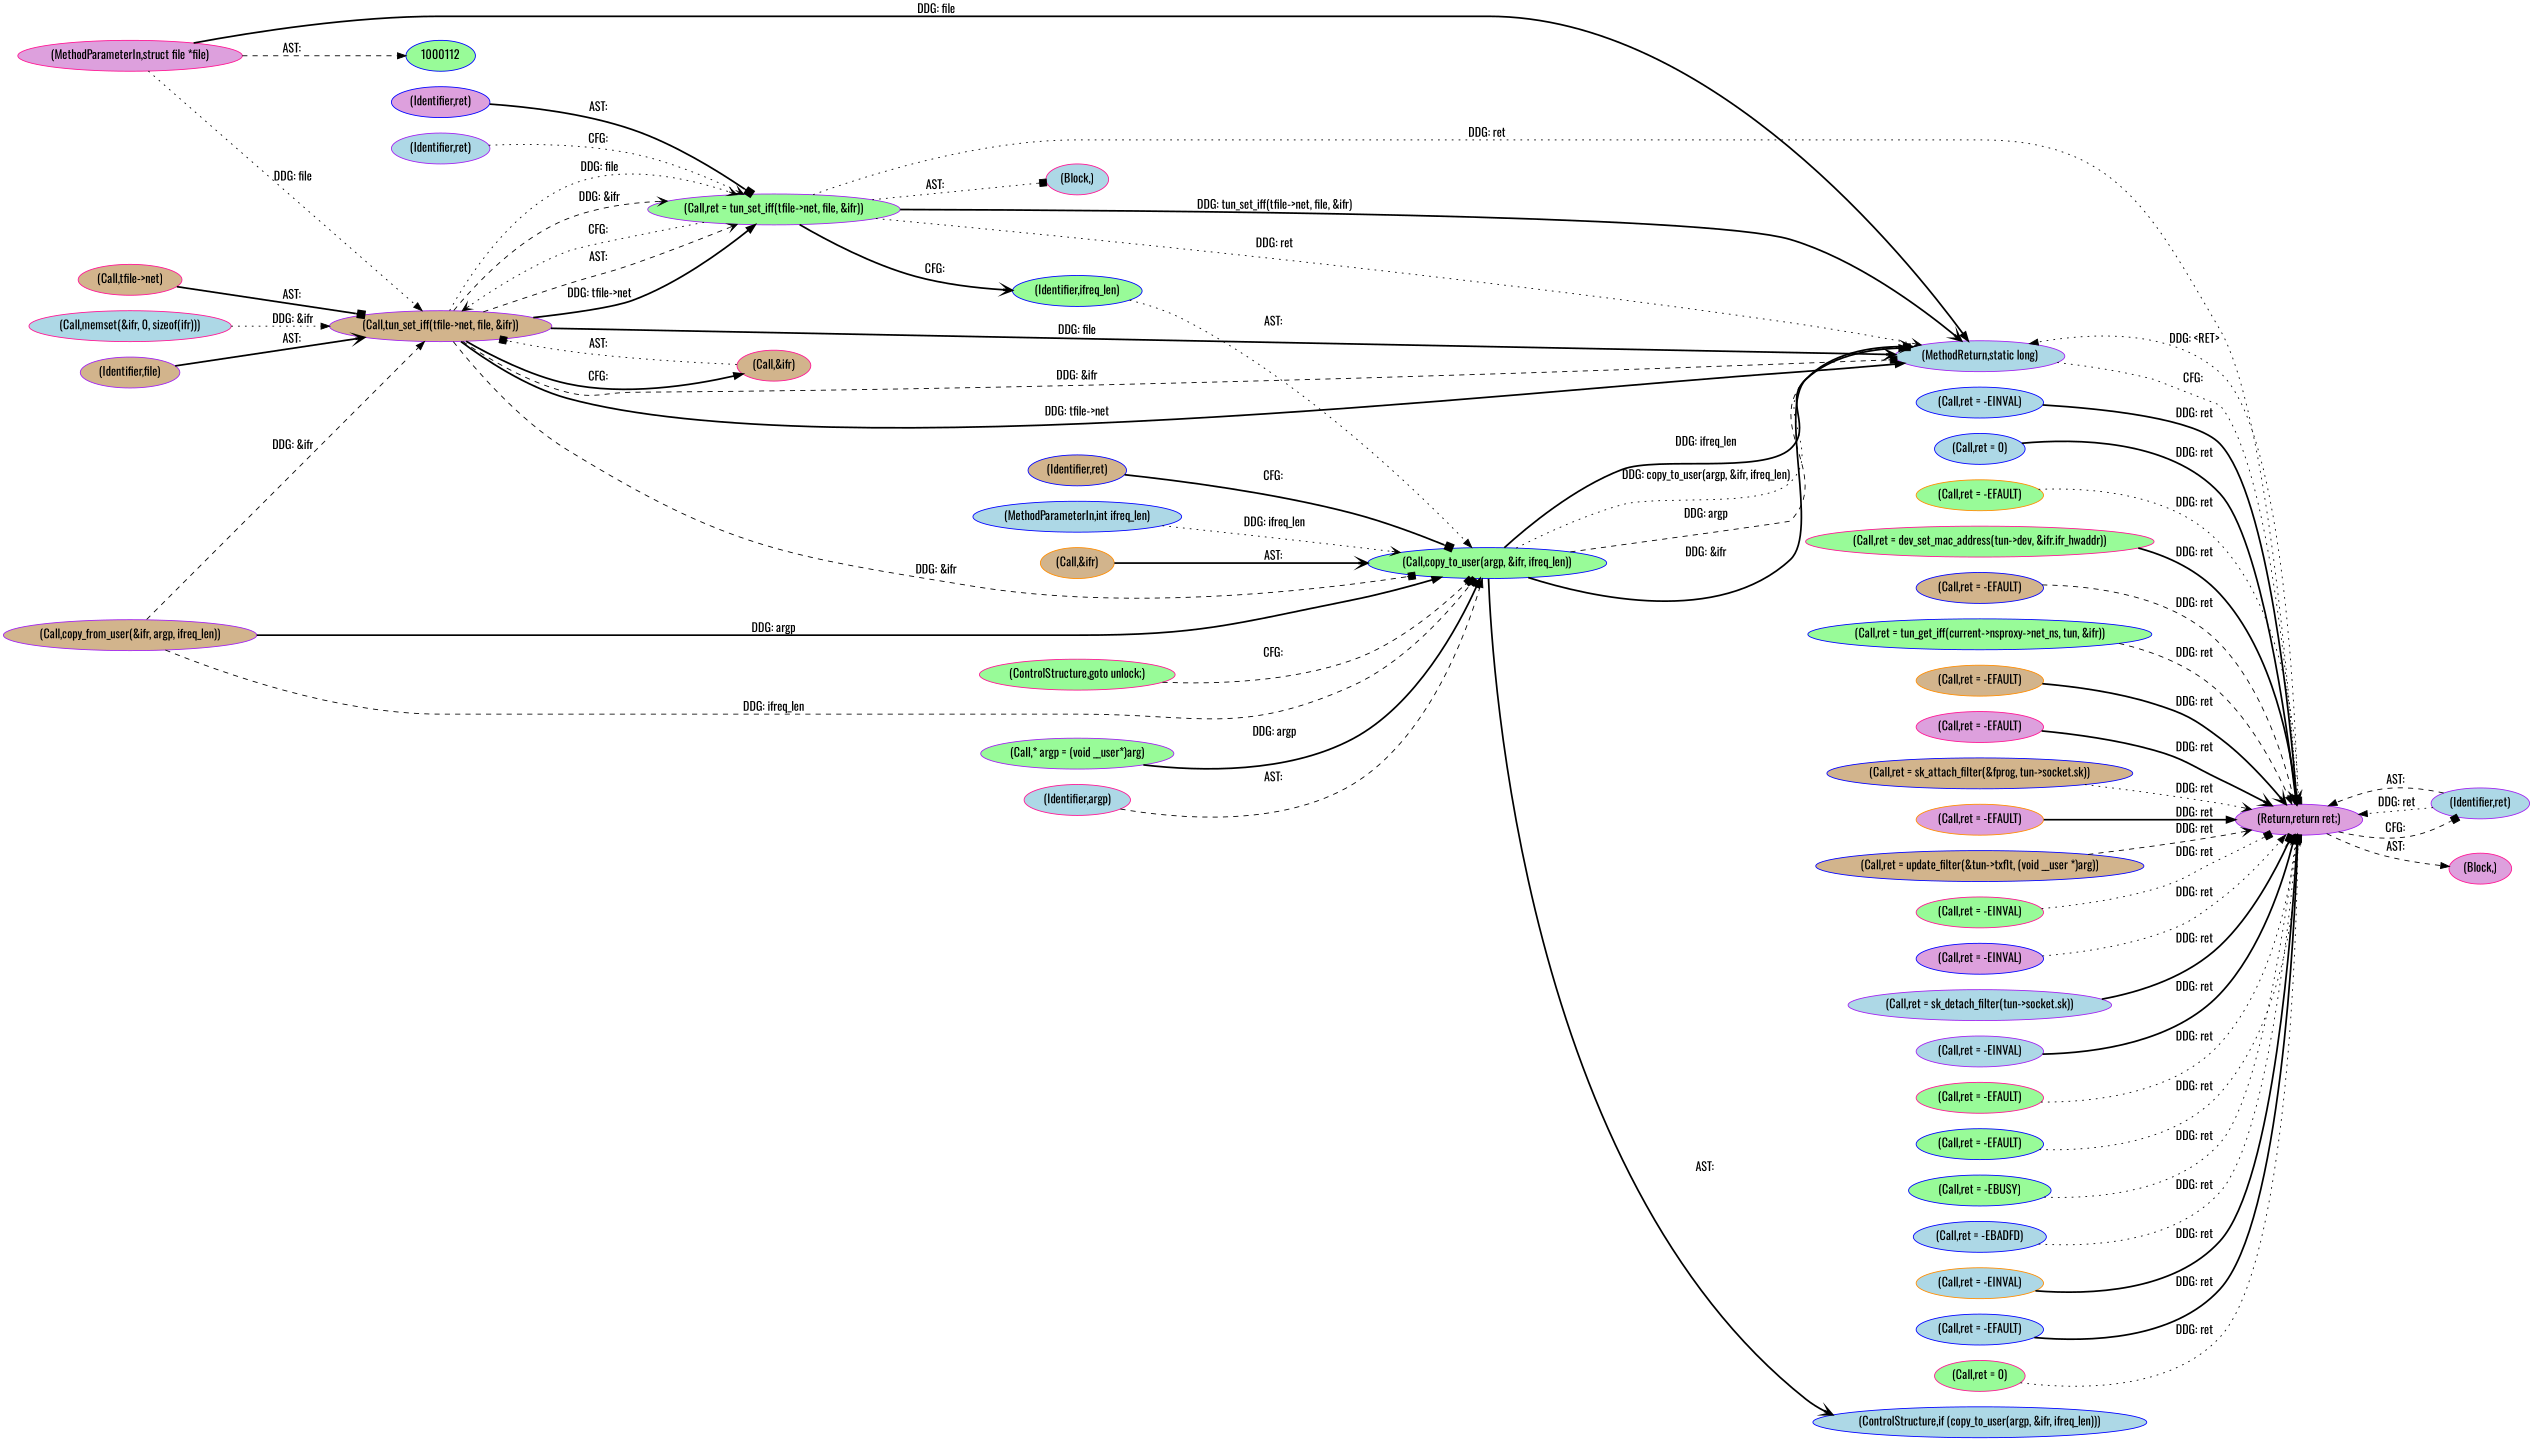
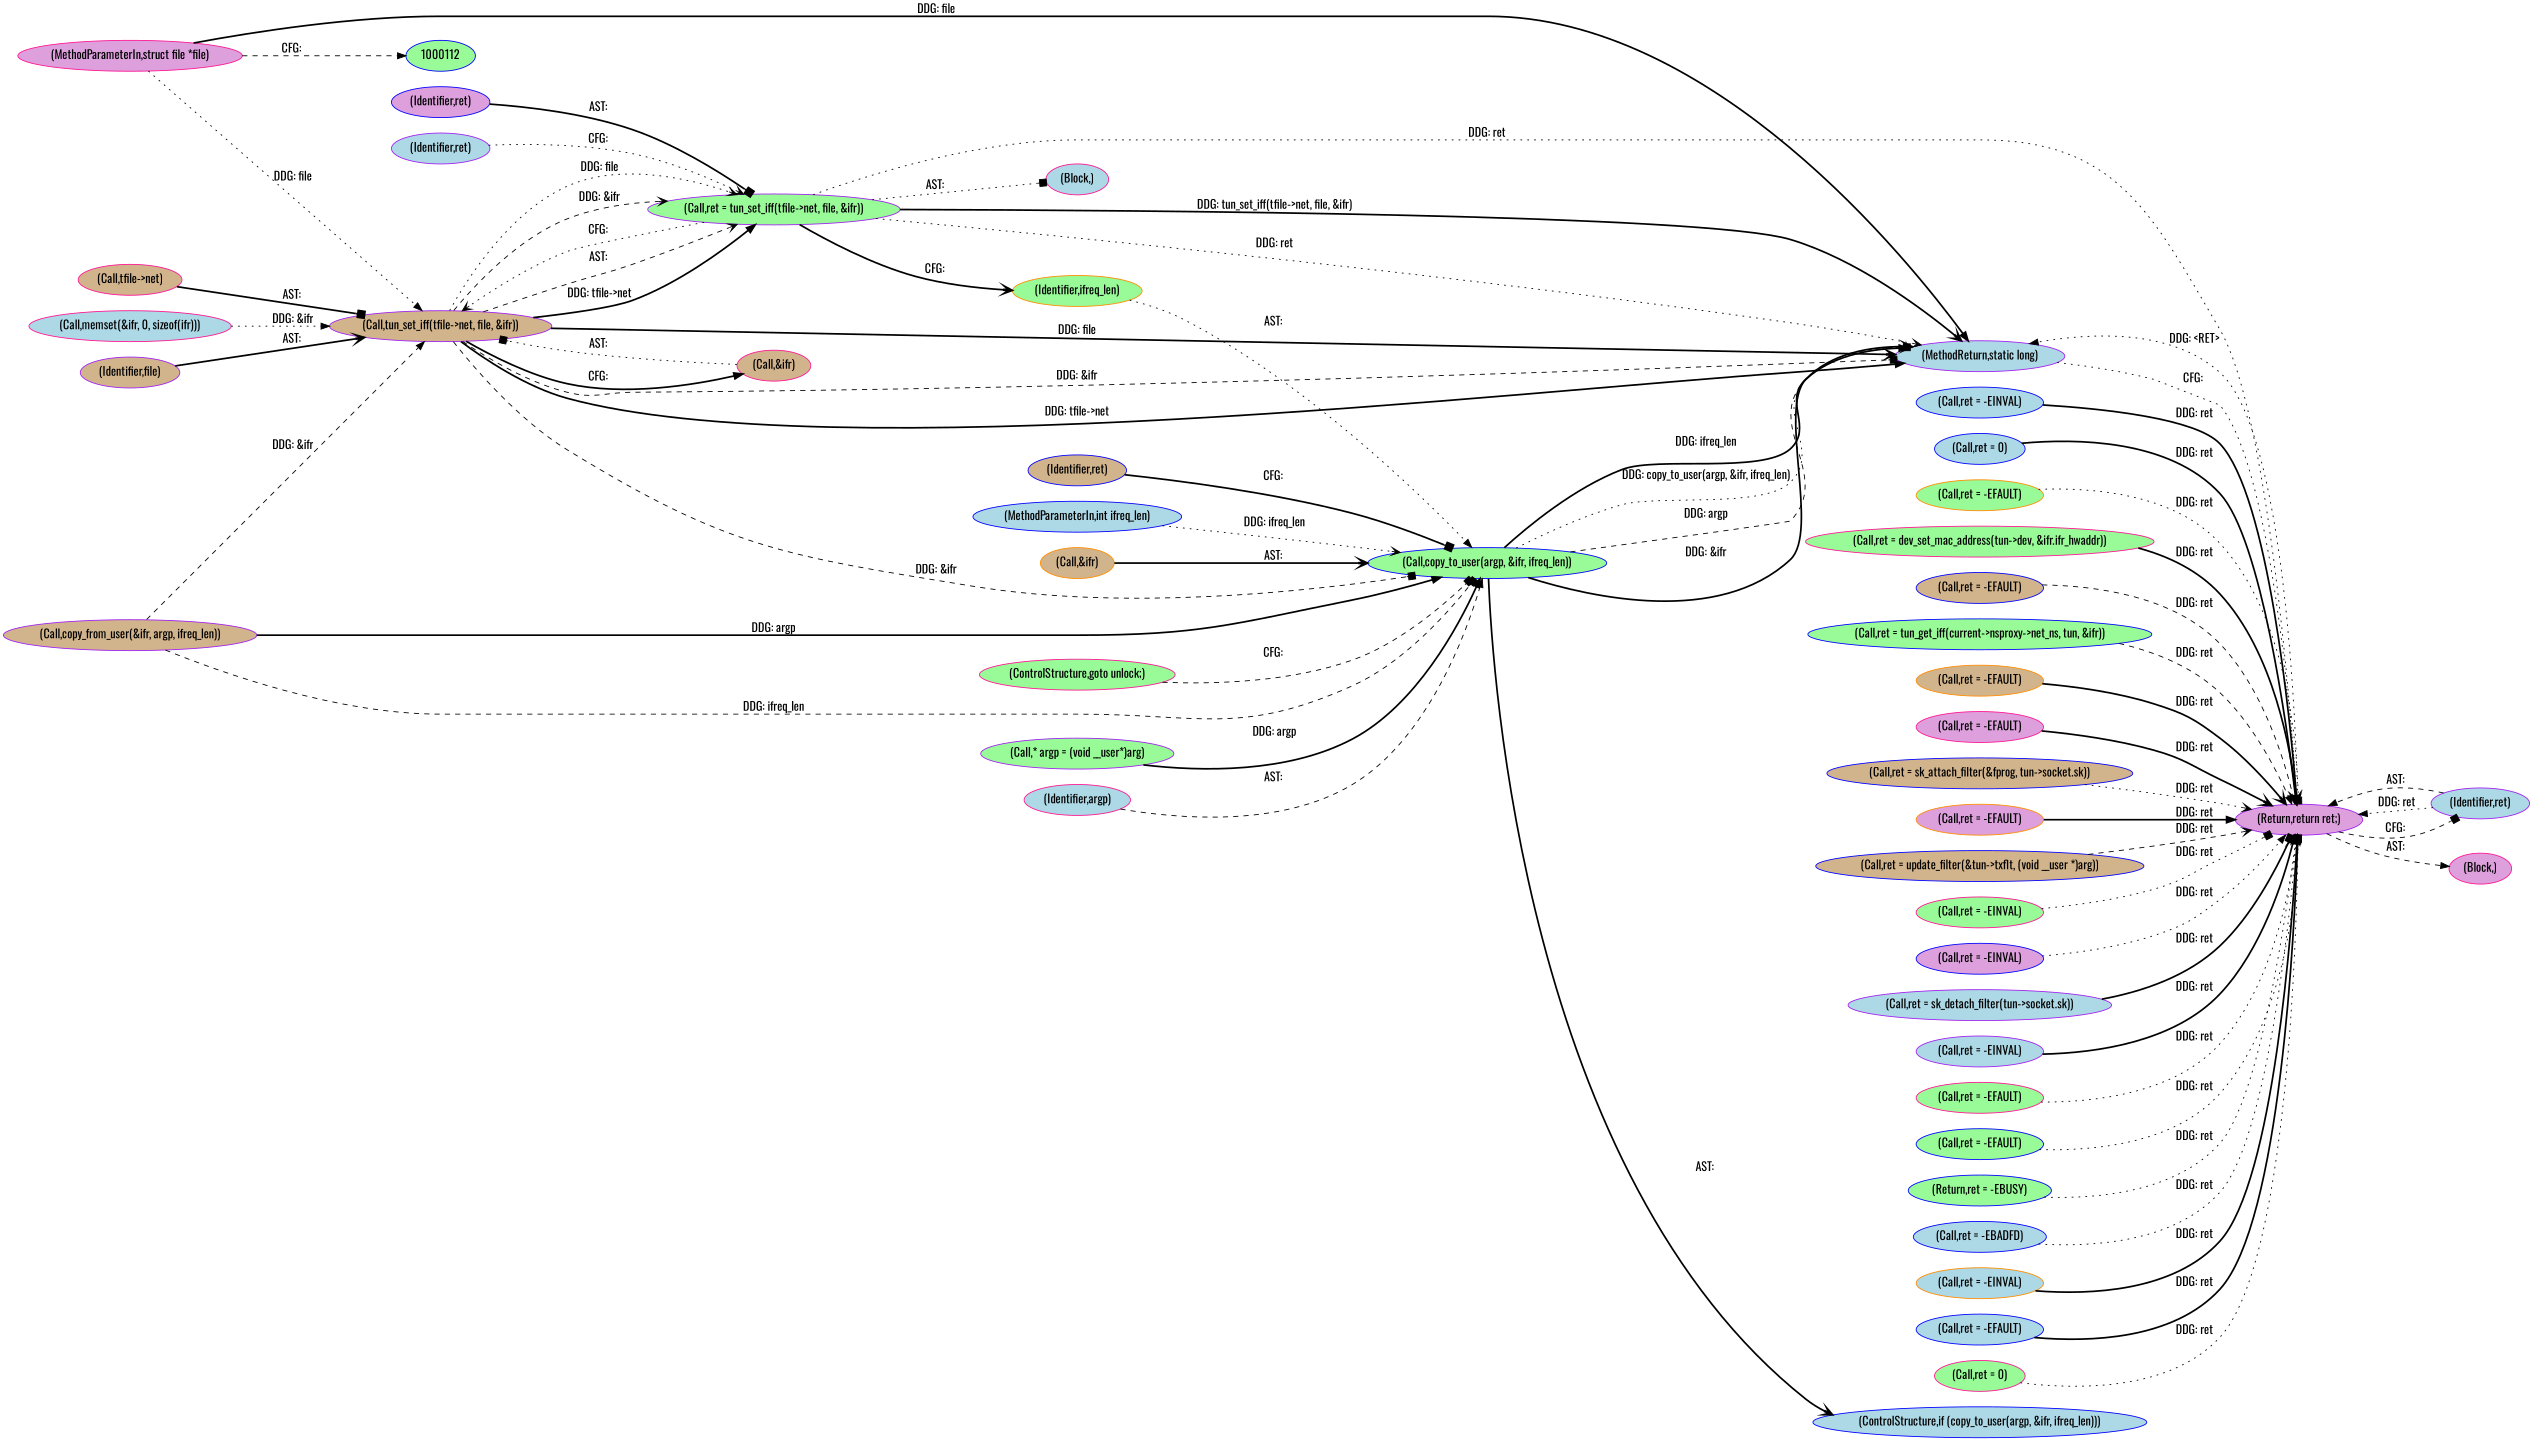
edge "(MethodParameterIn,struct file *file)" -> "1000112": label "AST: " -> "CFG: "
node "(Identifier,ifreq_len)": color blue -> darkorange
node "(Call,ret = -EBUSY)": label "(Call,ret = -EBUSY)" -> "(Return,ret = -EBUSY)"
